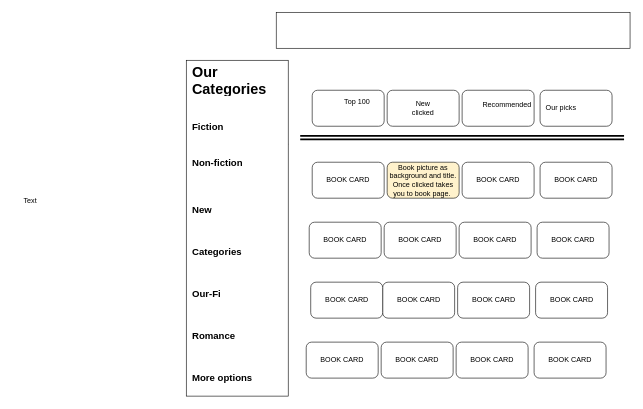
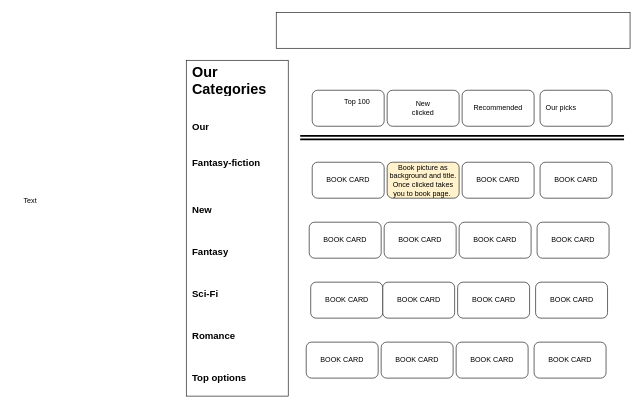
node "Recommended": moved (507, 105) -> (498, 108)
node "Fiction": label "Fiction" -> "Our"
node "Non-fiction": label "Non-fiction" -> "Fantasy-fiction"
node "Categories": label "Categories" -> "Fantasy"
node "Our-Fi": label "Our-Fi" -> "Sci-Fi"
node "More options": label "More options" -> "Top options"
